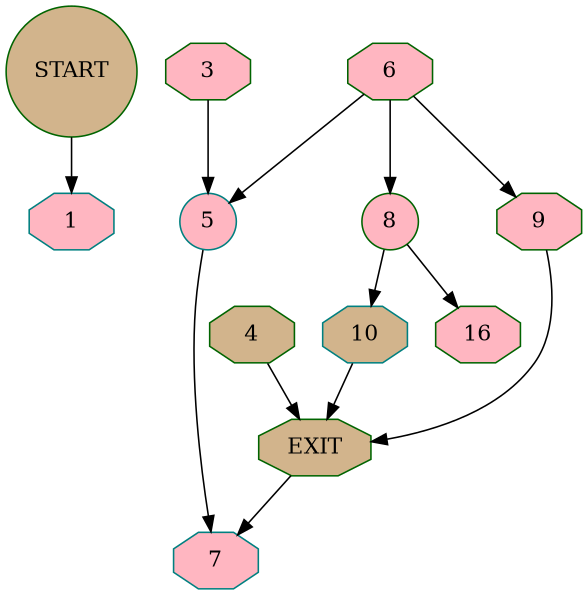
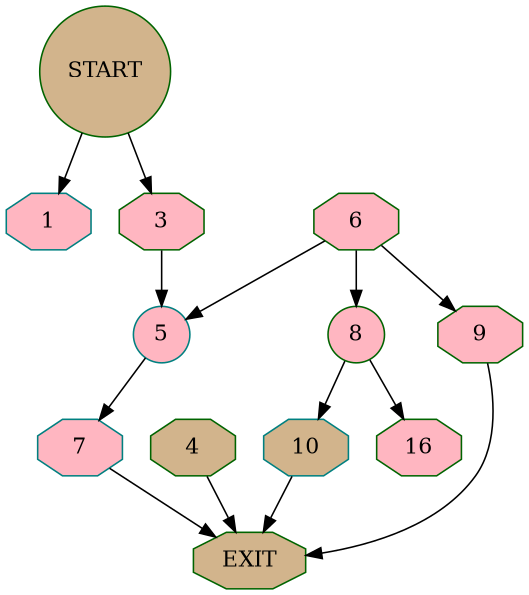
edge "START" -> "3": added
edge "EXIT" -> "7": reversed
